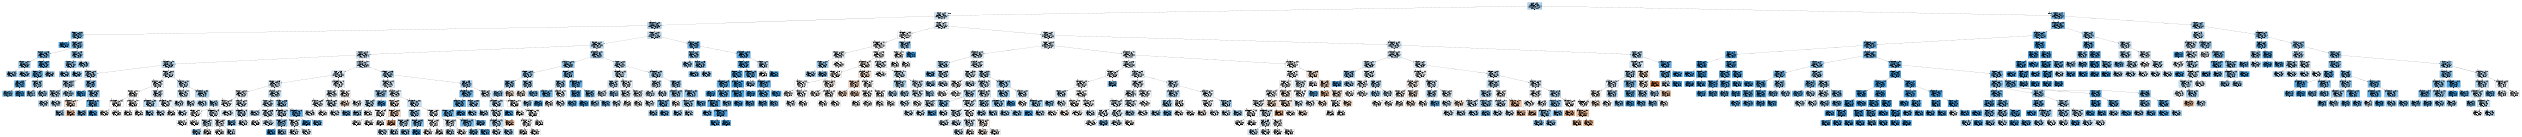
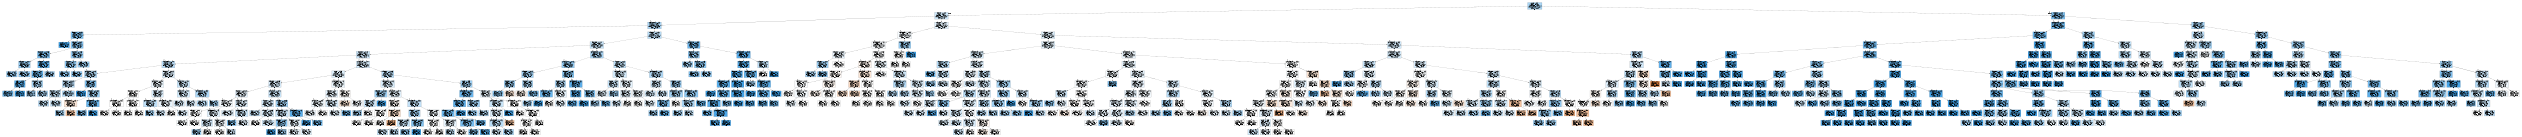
node "gini = 0.5 samples = 312 value = [152, 160] class = True": fillcolor #f5fafe -> #5caeea
node "gini = 0.49 samples = 144 value = [62, 82] class = True": fillcolor #cfe7f9 -> #55abe9
node "gini = 0.0 samples = 72 value = [0, 72] class = True": fillcolor #eaf4fc -> #399de5
